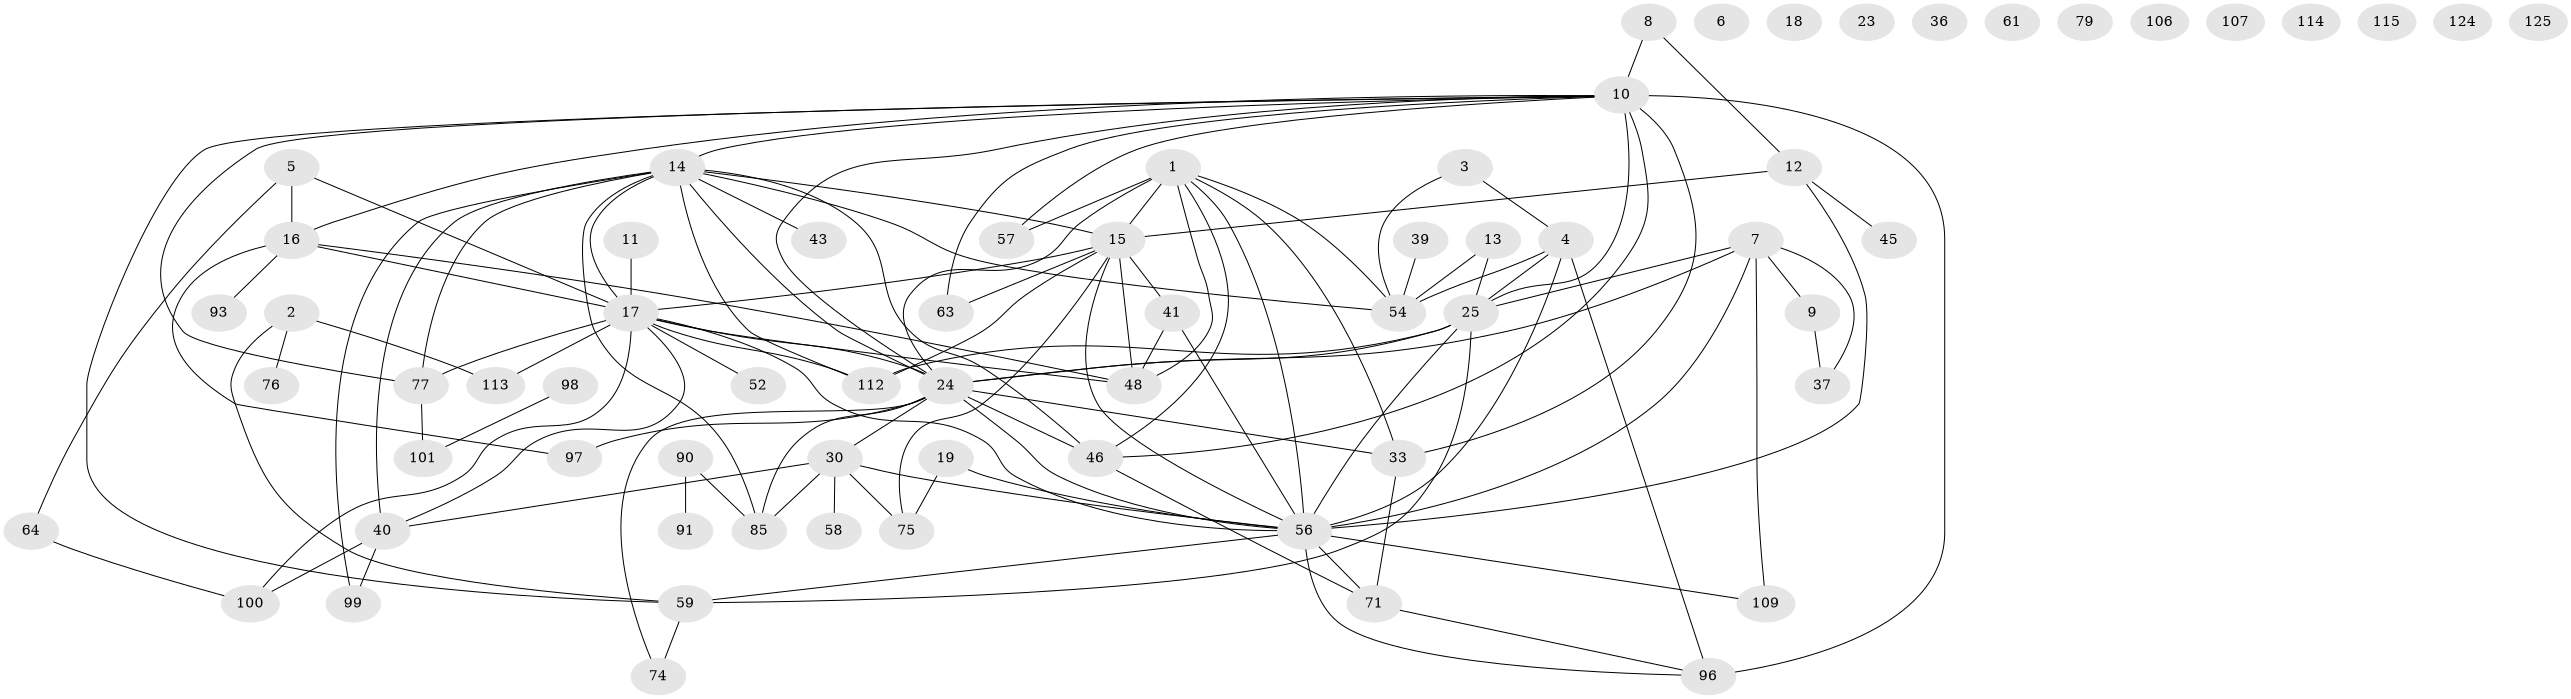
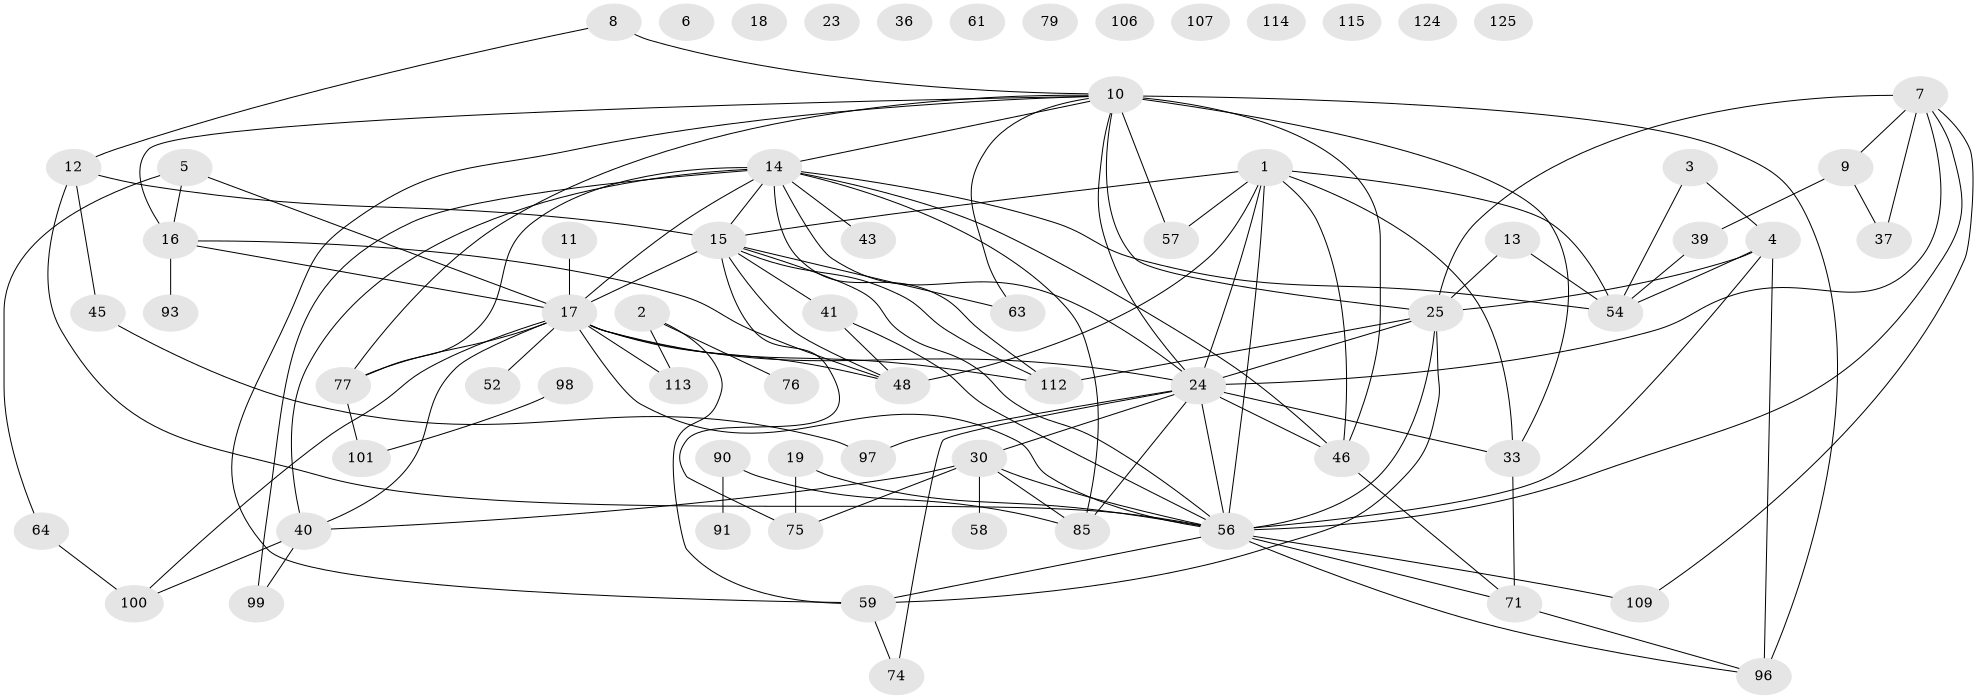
edge "9" -- "39": added
edge "16" -- "97": now "45" -- "97"
